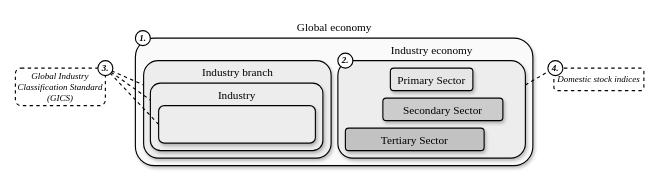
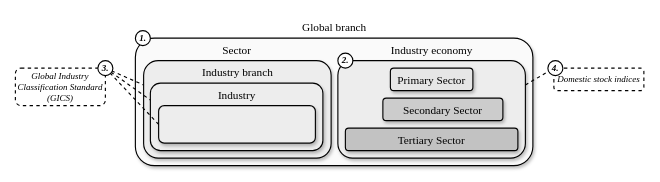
node "Global economy": label "Global economy" -> "Global branch"
node "Sector": added
node "Tertiary Sector": size 139x23 -> 173x23
